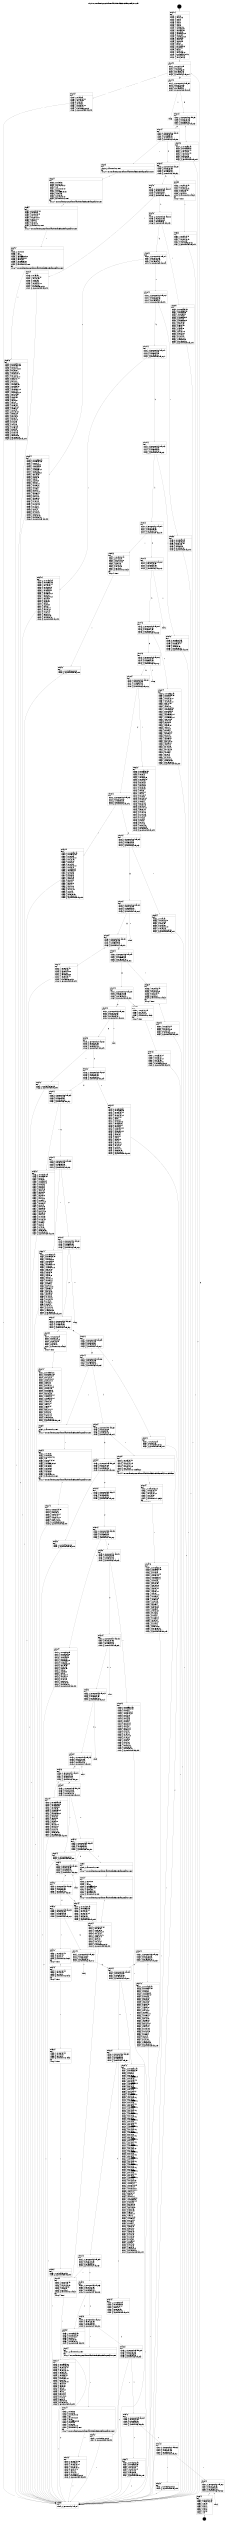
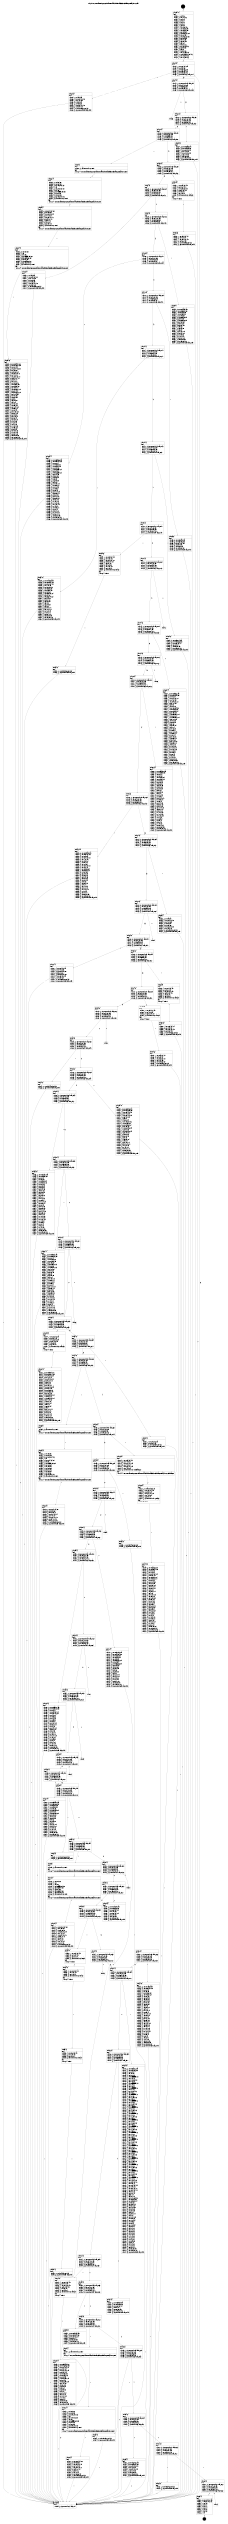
node "0x402ea7": added
